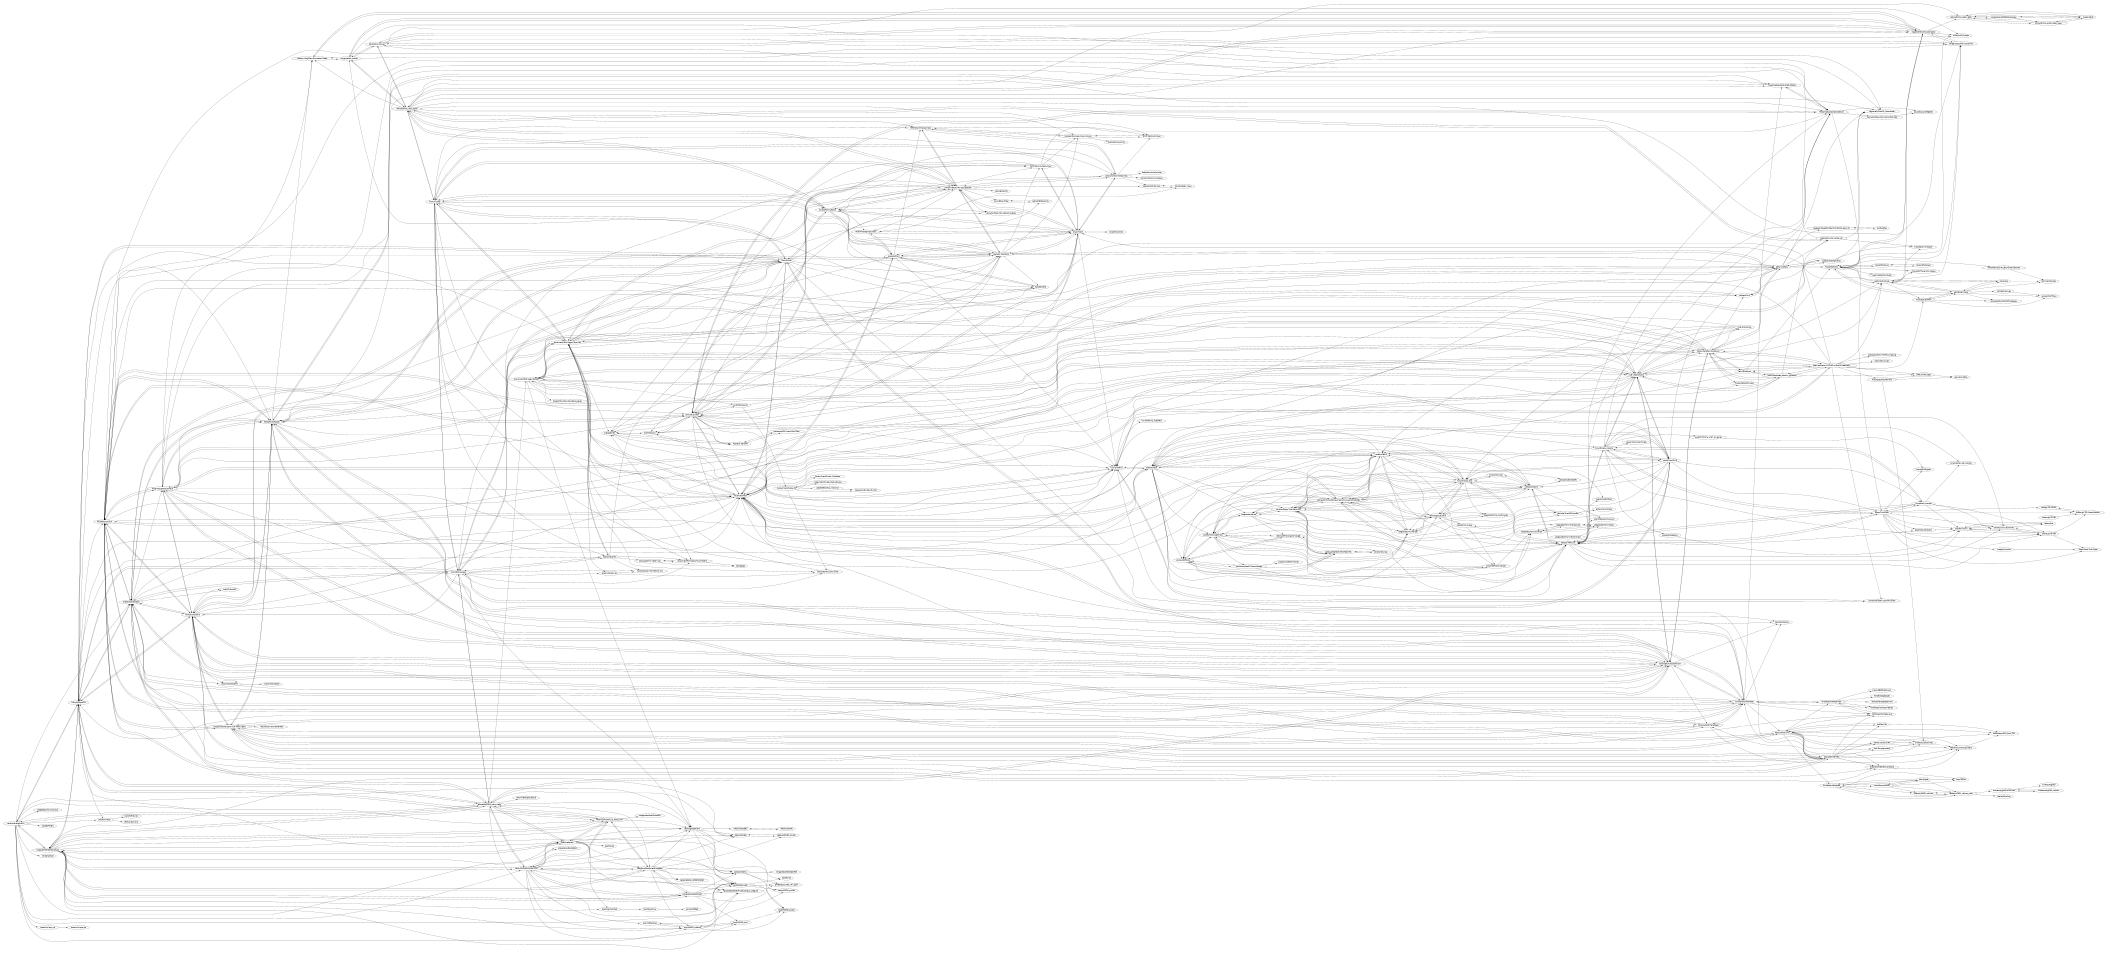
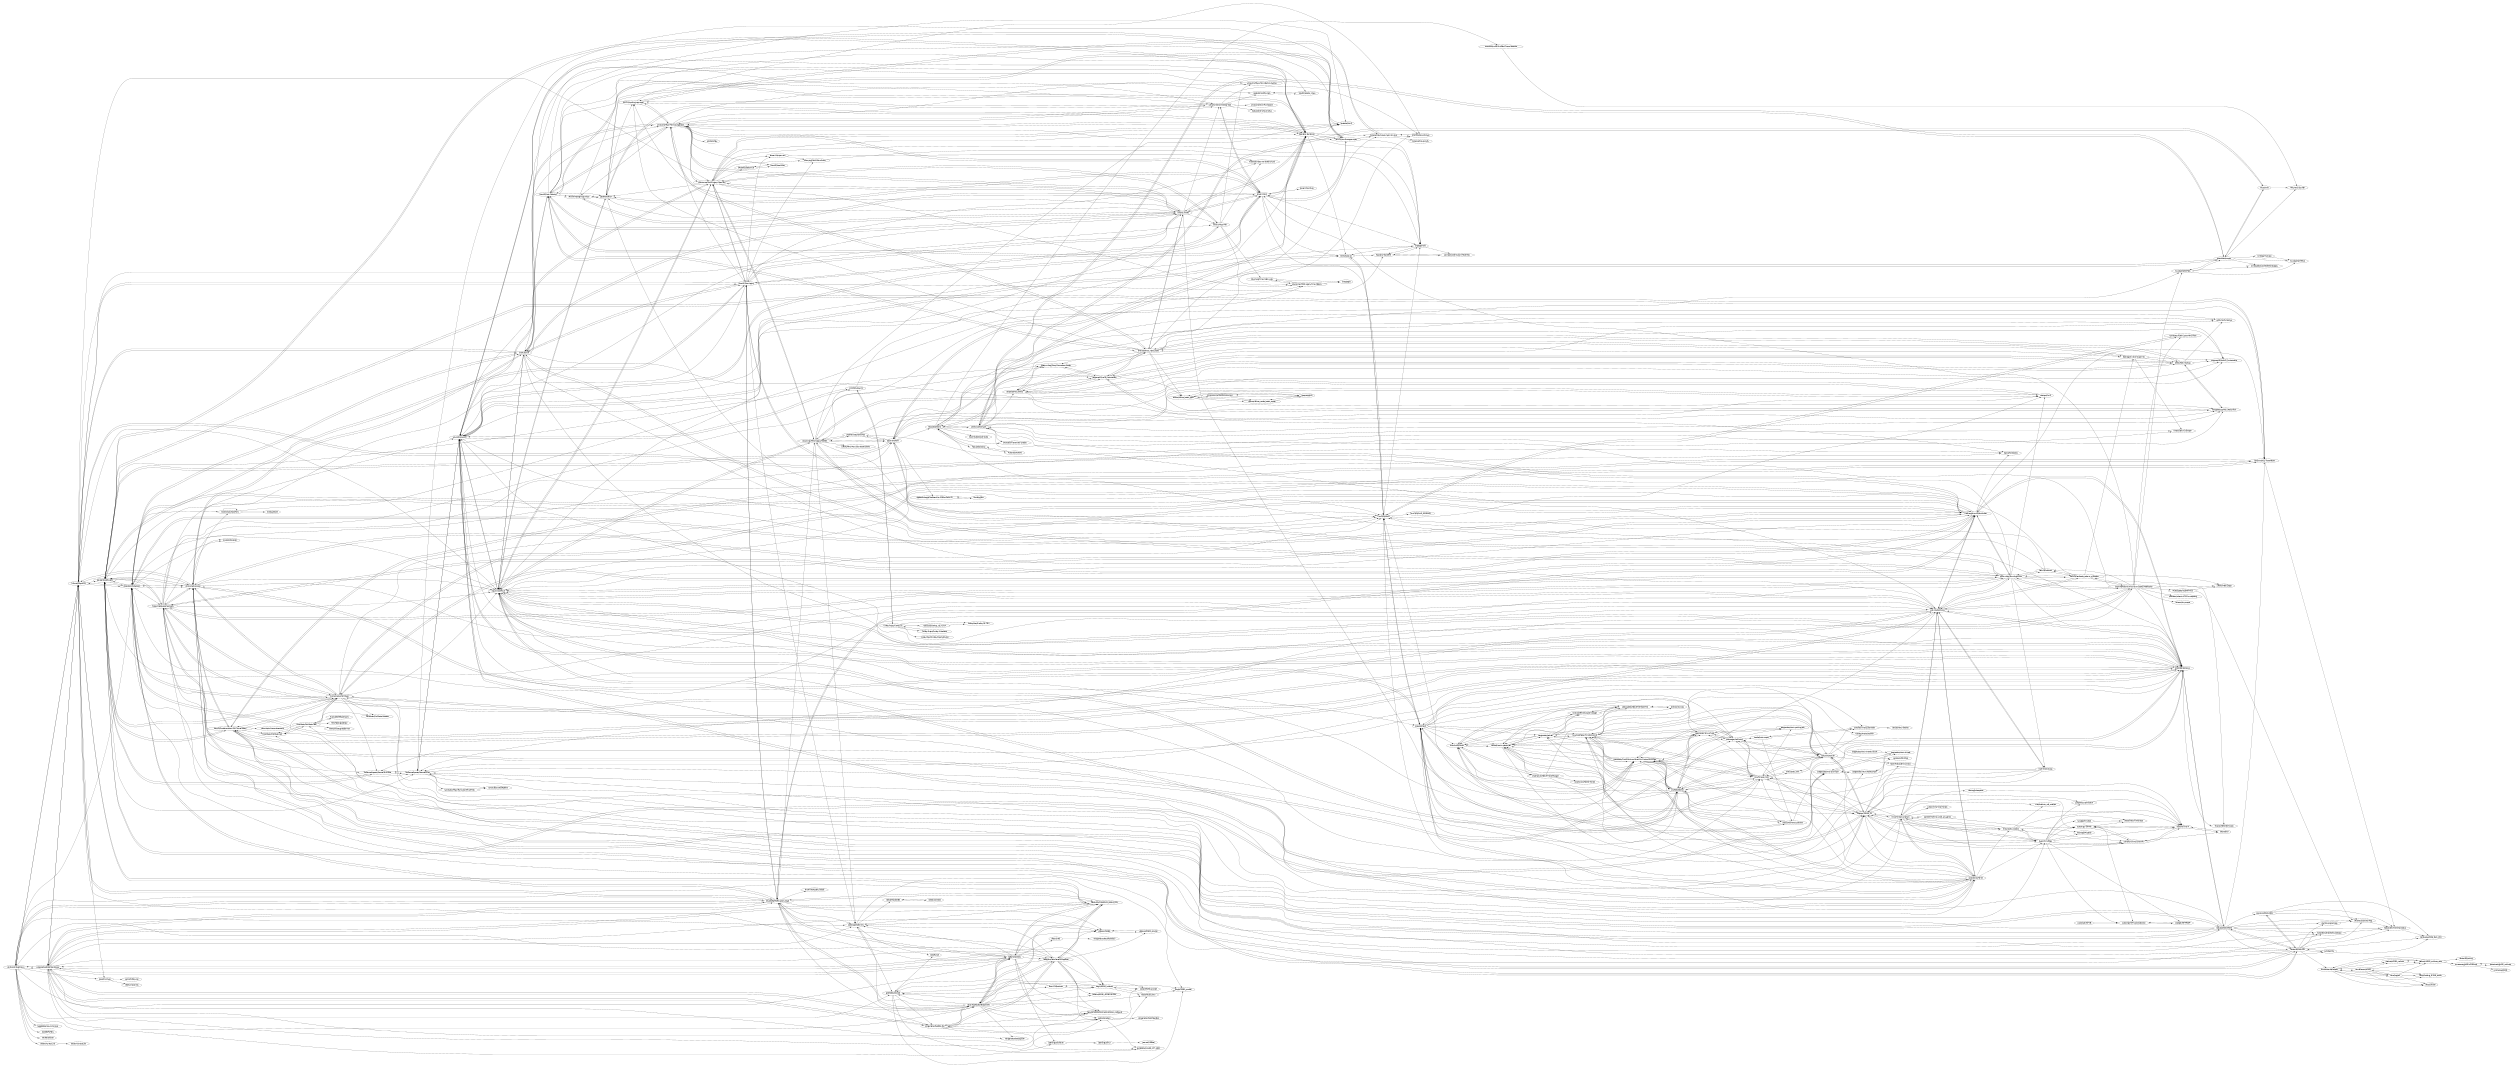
node "antonlabz/KantOS": label "antonlabz/KantOS" -> "antonlabz/New"
node "game-de-it/rg35xx": removed
edge "FunKey-Project/FunKey-OS" -> "tiduscrying/MiniUI-Extra-Extras": now "FunKey-Project/FunKey-OS" -> "DrUm78/FunKey-OS"
edge "TriForceX/MiyooCFW" -> "ROCKNIX/distribution": now "TriForceX/MiyooCFW" -> "JustEnoughLinuxOS/distribution"
node "krishenriksen/AnberX": label "krishenriksen/AnberX" -> "funkeys/AnberX"
edge "Ninoh-FOX/POCKETGO2_ROGUE_CFW" -> "retrogamehandheld/PocketGo2": now "dkodr/SimUI" -> "retrogamehandheld/PocketGo2"
edge "retrogamehandheld/RG-350" -> "gameblabla/pcsx4all": reversed
node "Dteyn/Datafrog_SF2000_Vanilla": added
